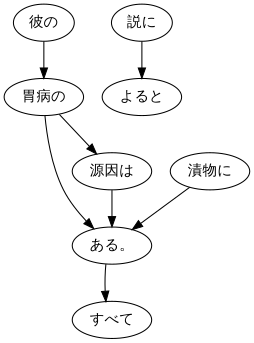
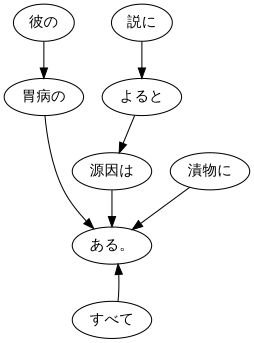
edge "胃病の" -> "源因は": now "よると" -> "源因は"
edge "ある。" -> "すべて": reversed
